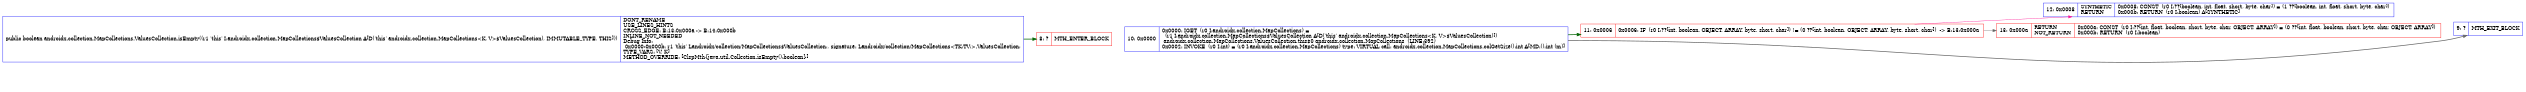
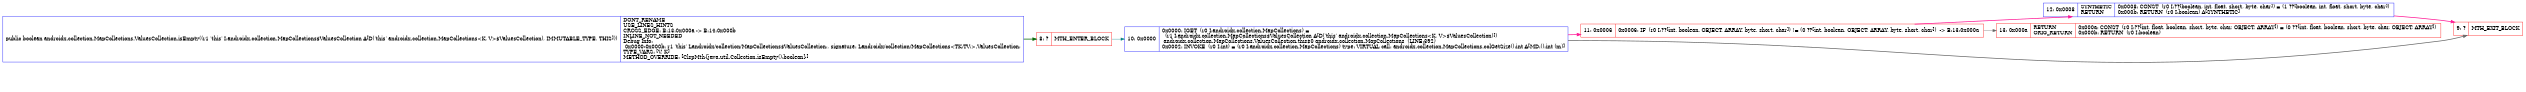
edge "12: 0x0008" -> "9: ?": added
edge "11: 0x0006" -> "12: 0x0008": style solid -> bold
node "9: ?": color blue -> red
node "13: 0x000a": text "NOT_RETURN" -> "ORIG_RETURN"
edge "10: 0x0000" -> "11: 0x0006": color darkgreen -> deeppink
edge "8: ?" -> "10: 0x0000": added
